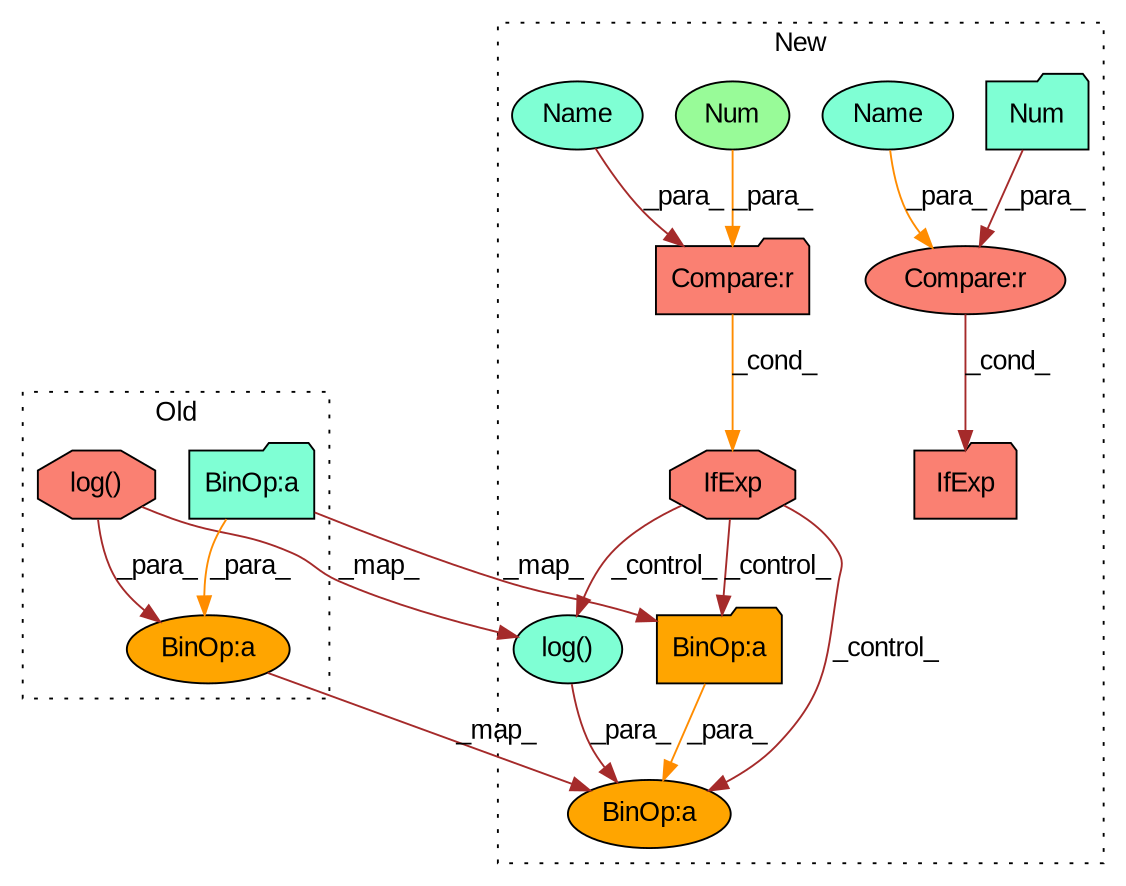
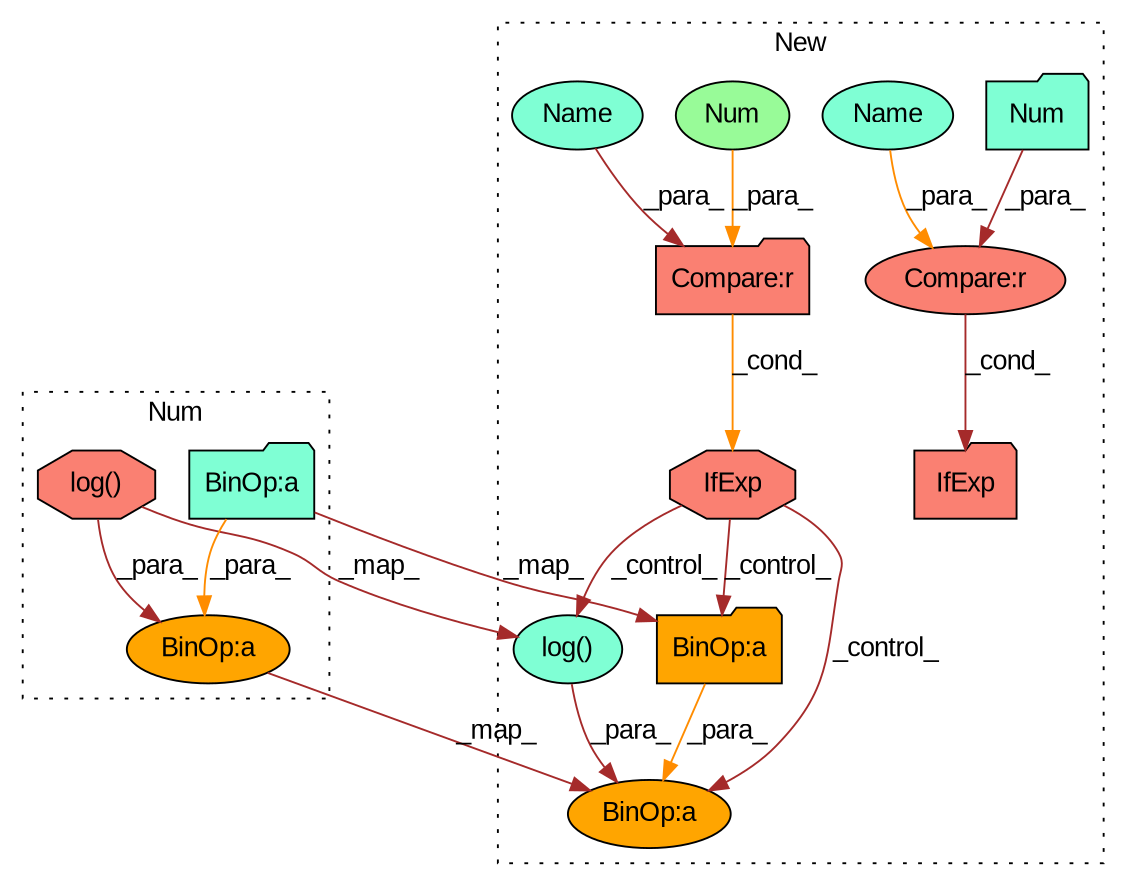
cluster "Old": label "Old" -> "Num"
